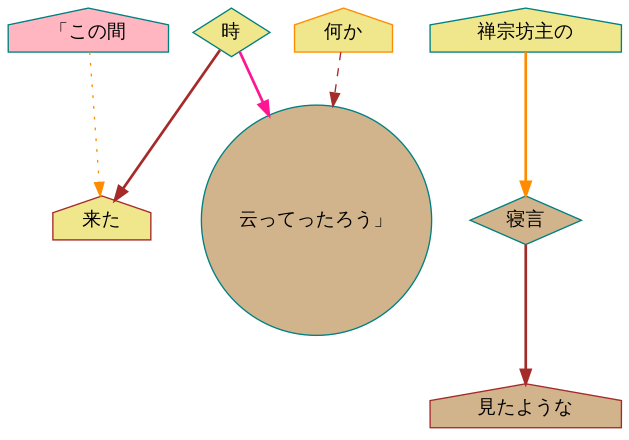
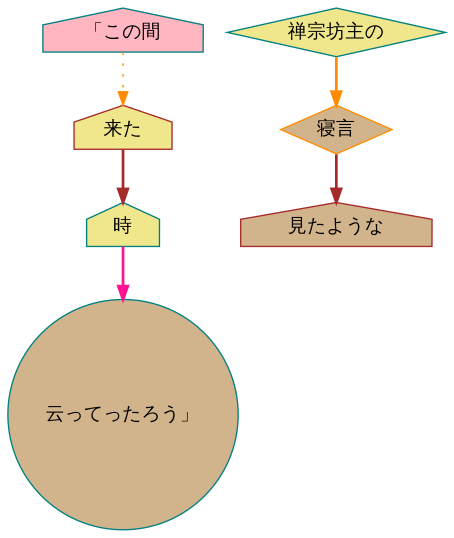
node "時": shape diamond -> house
node "何か": removed
node "禅宗坊主の": shape house -> diamond
edge "時" -> "来た": reversed
node "寝言": color teal -> darkorange
